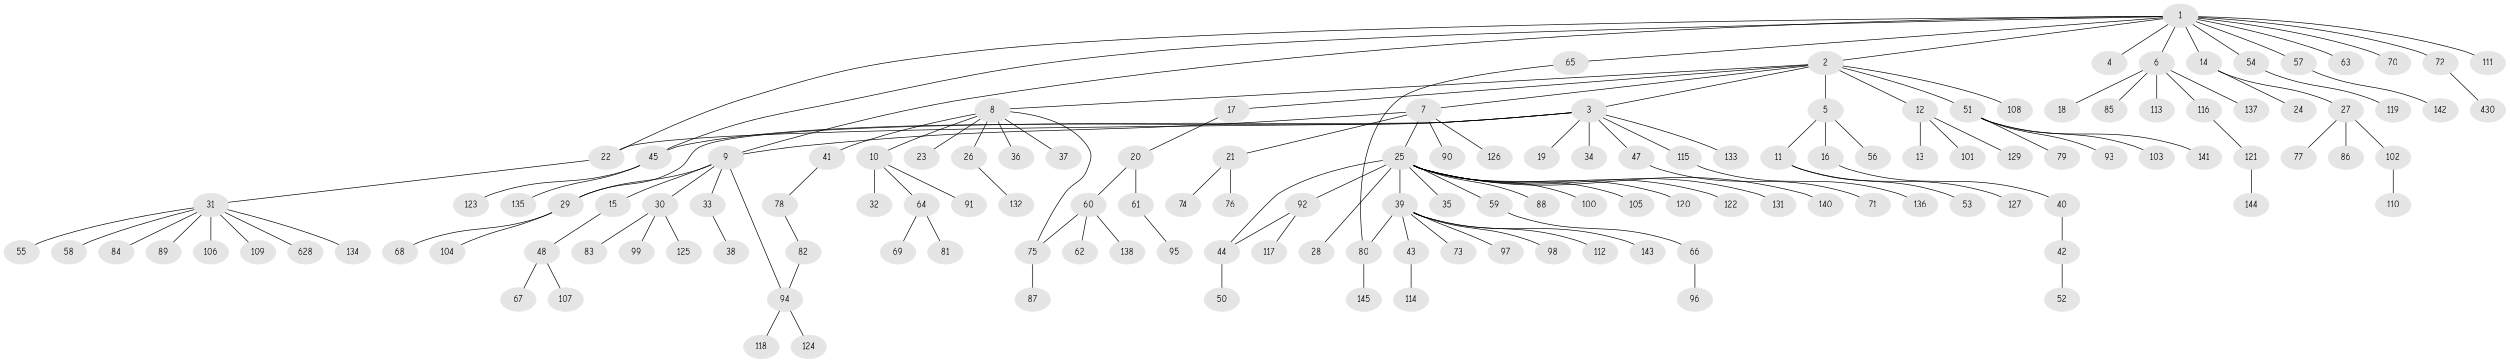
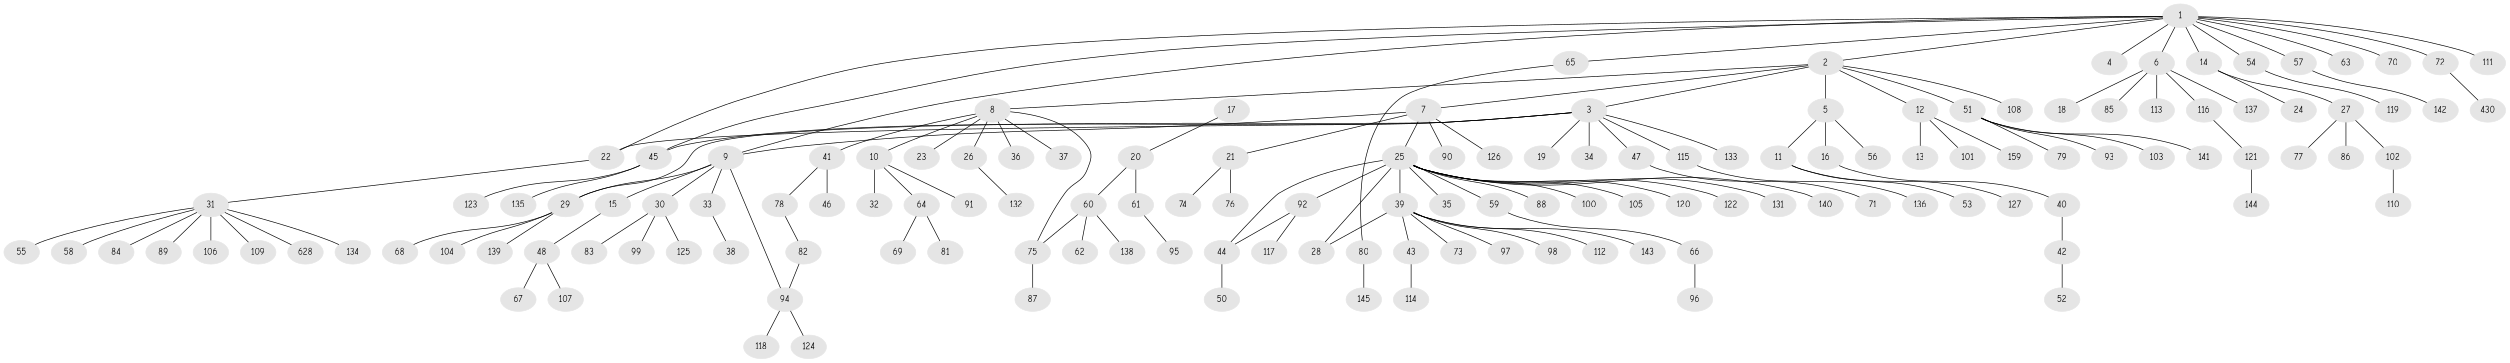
edge "2" -- "17": removed
node "129": label "129" -> "159"
node "46": added
edge "39" -- "80": now "39" -- "28"
node "139": added
